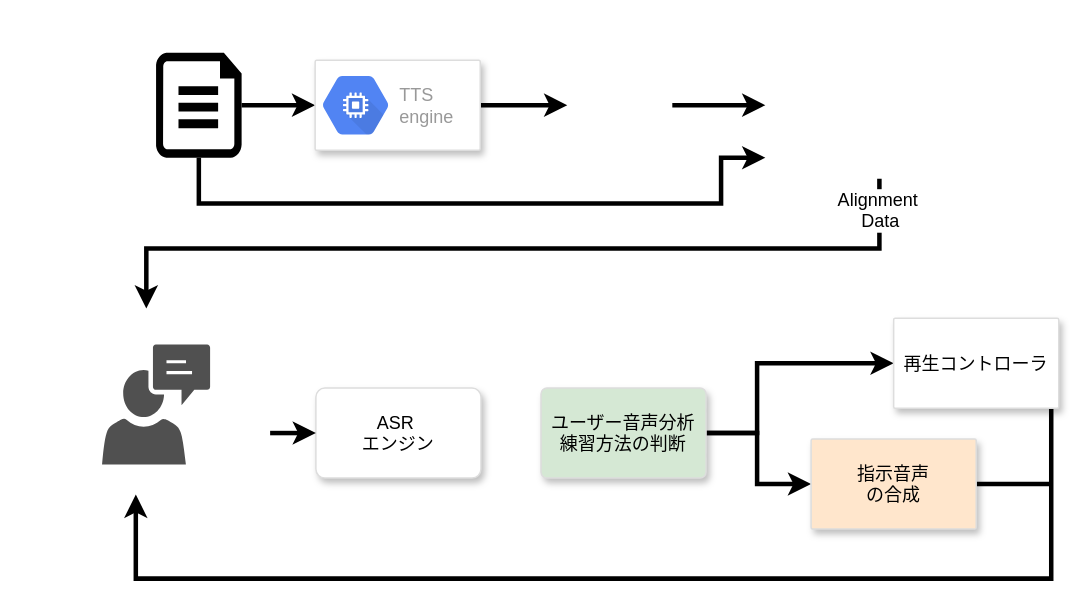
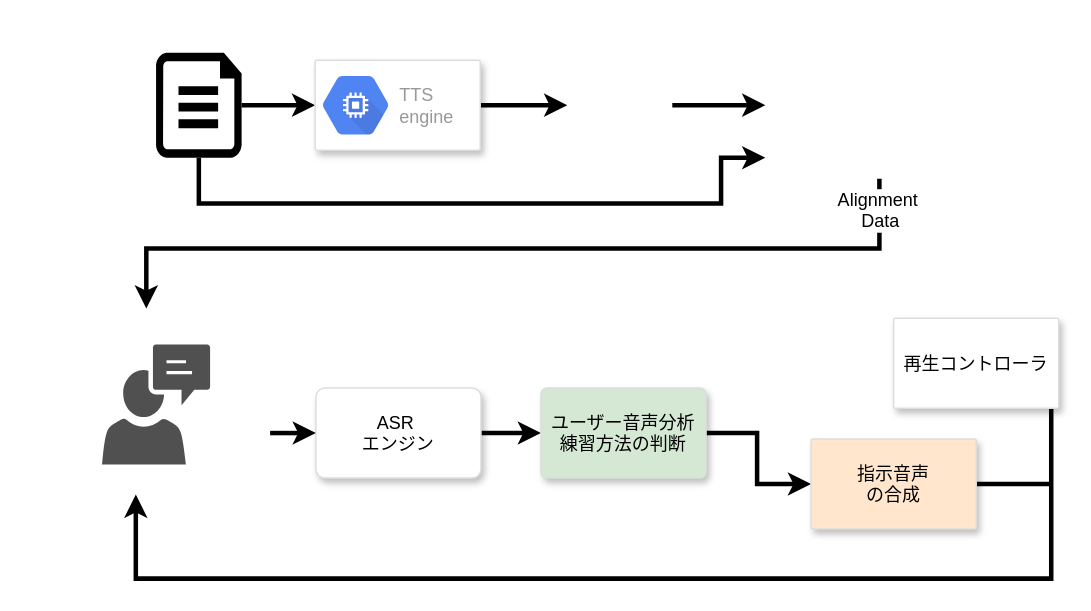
edge "ユーザー音声分析 練習方法の判断" -> "再生コントローラ": removed
edge "ASR エンジン" -> "ユーザー音声分析 練習方法の判断": added
